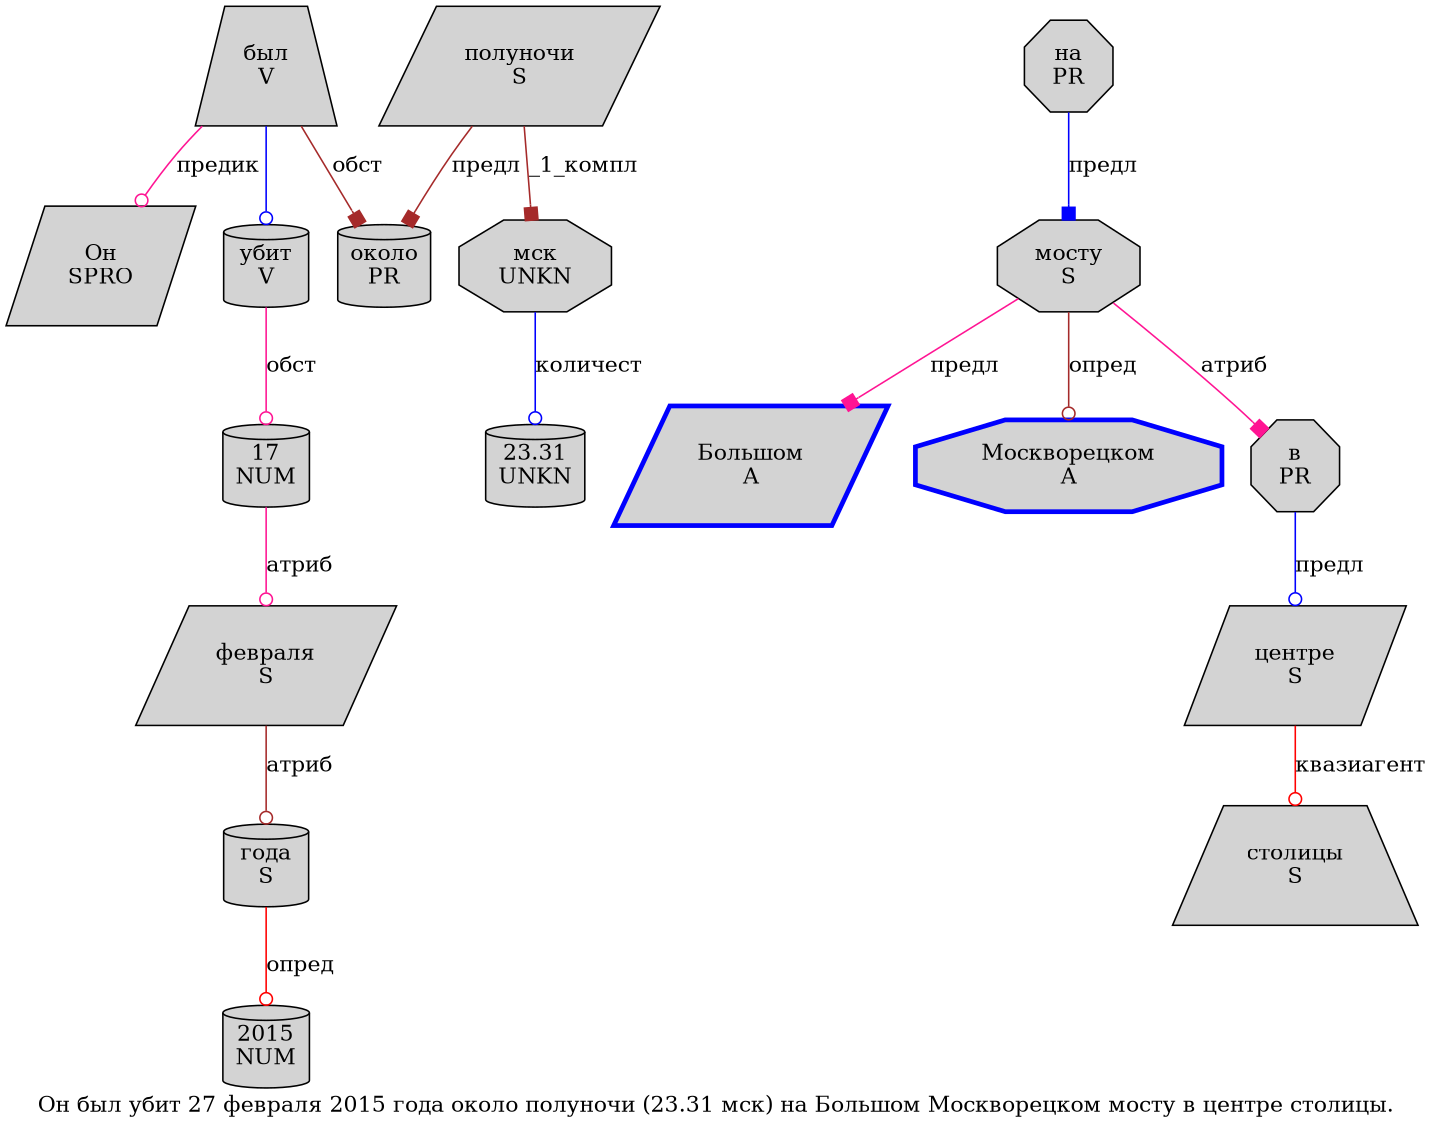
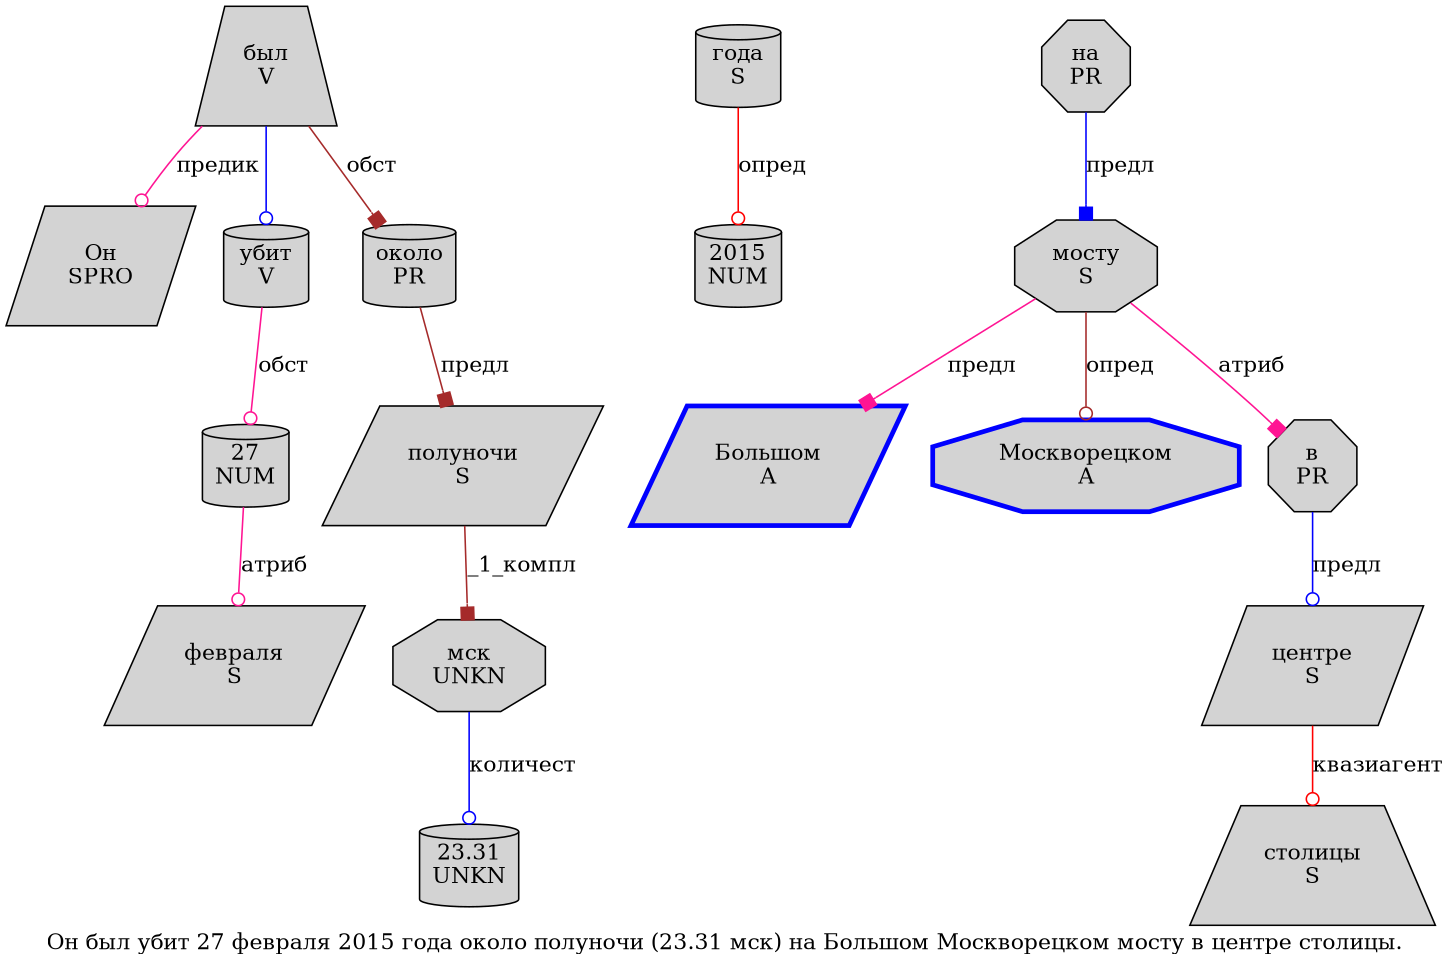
edge "полуночи S" -> "около PR": reversed
node "17 NUM": label "17 NUM" -> "27 NUM"
edge "февраля S" -> "года S": removed, label "атриб"
